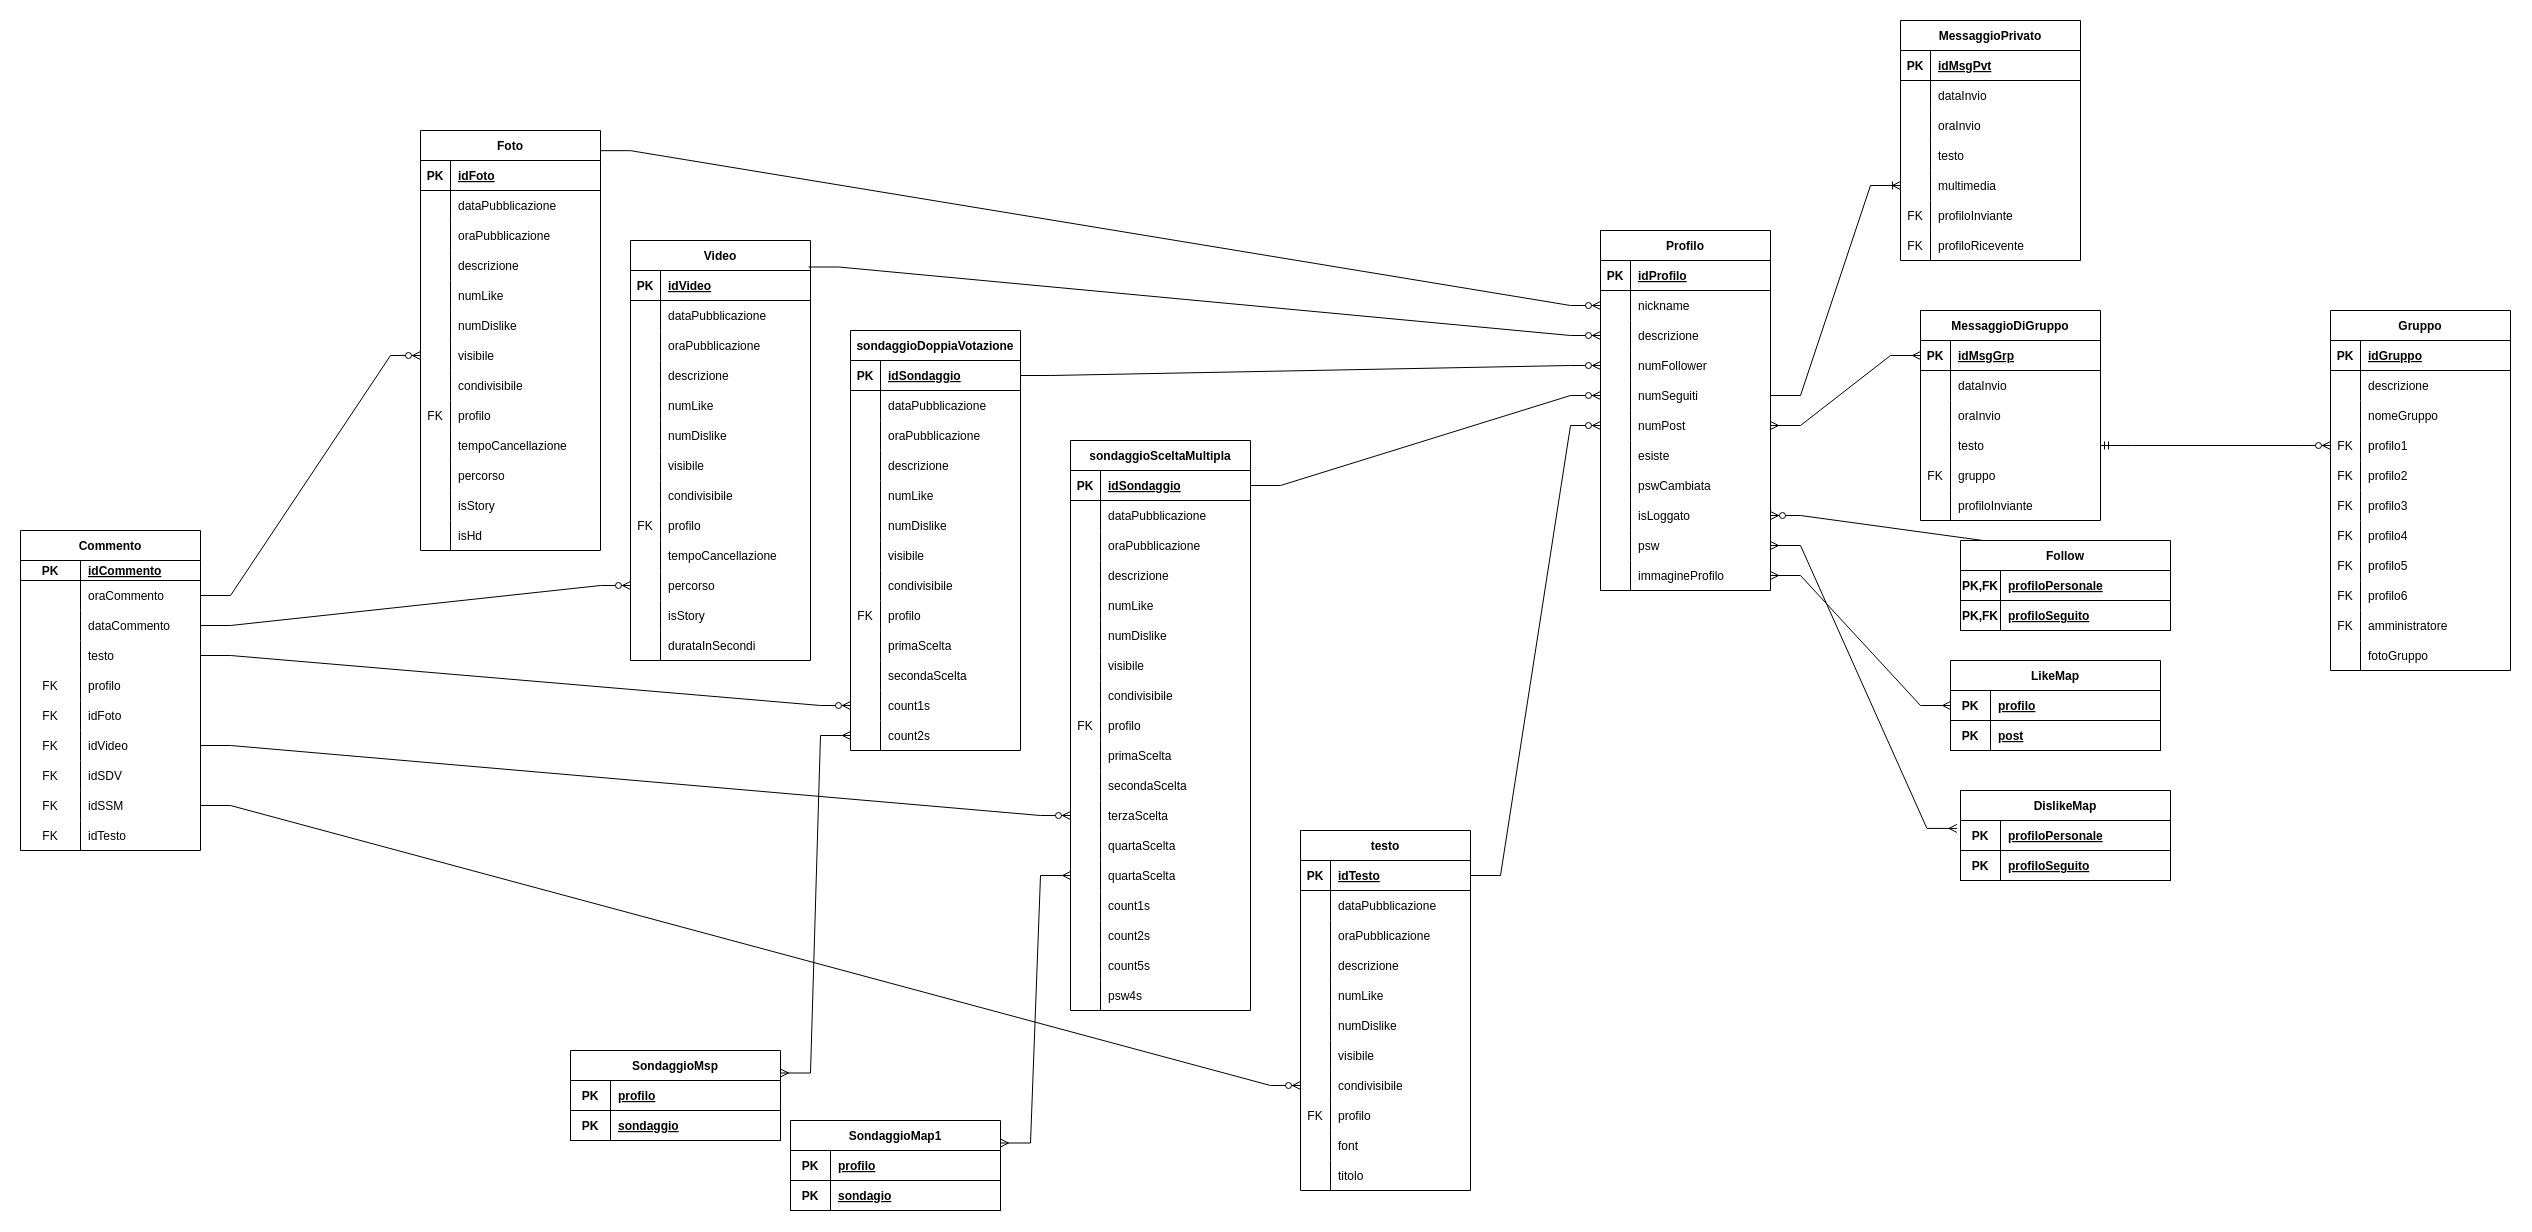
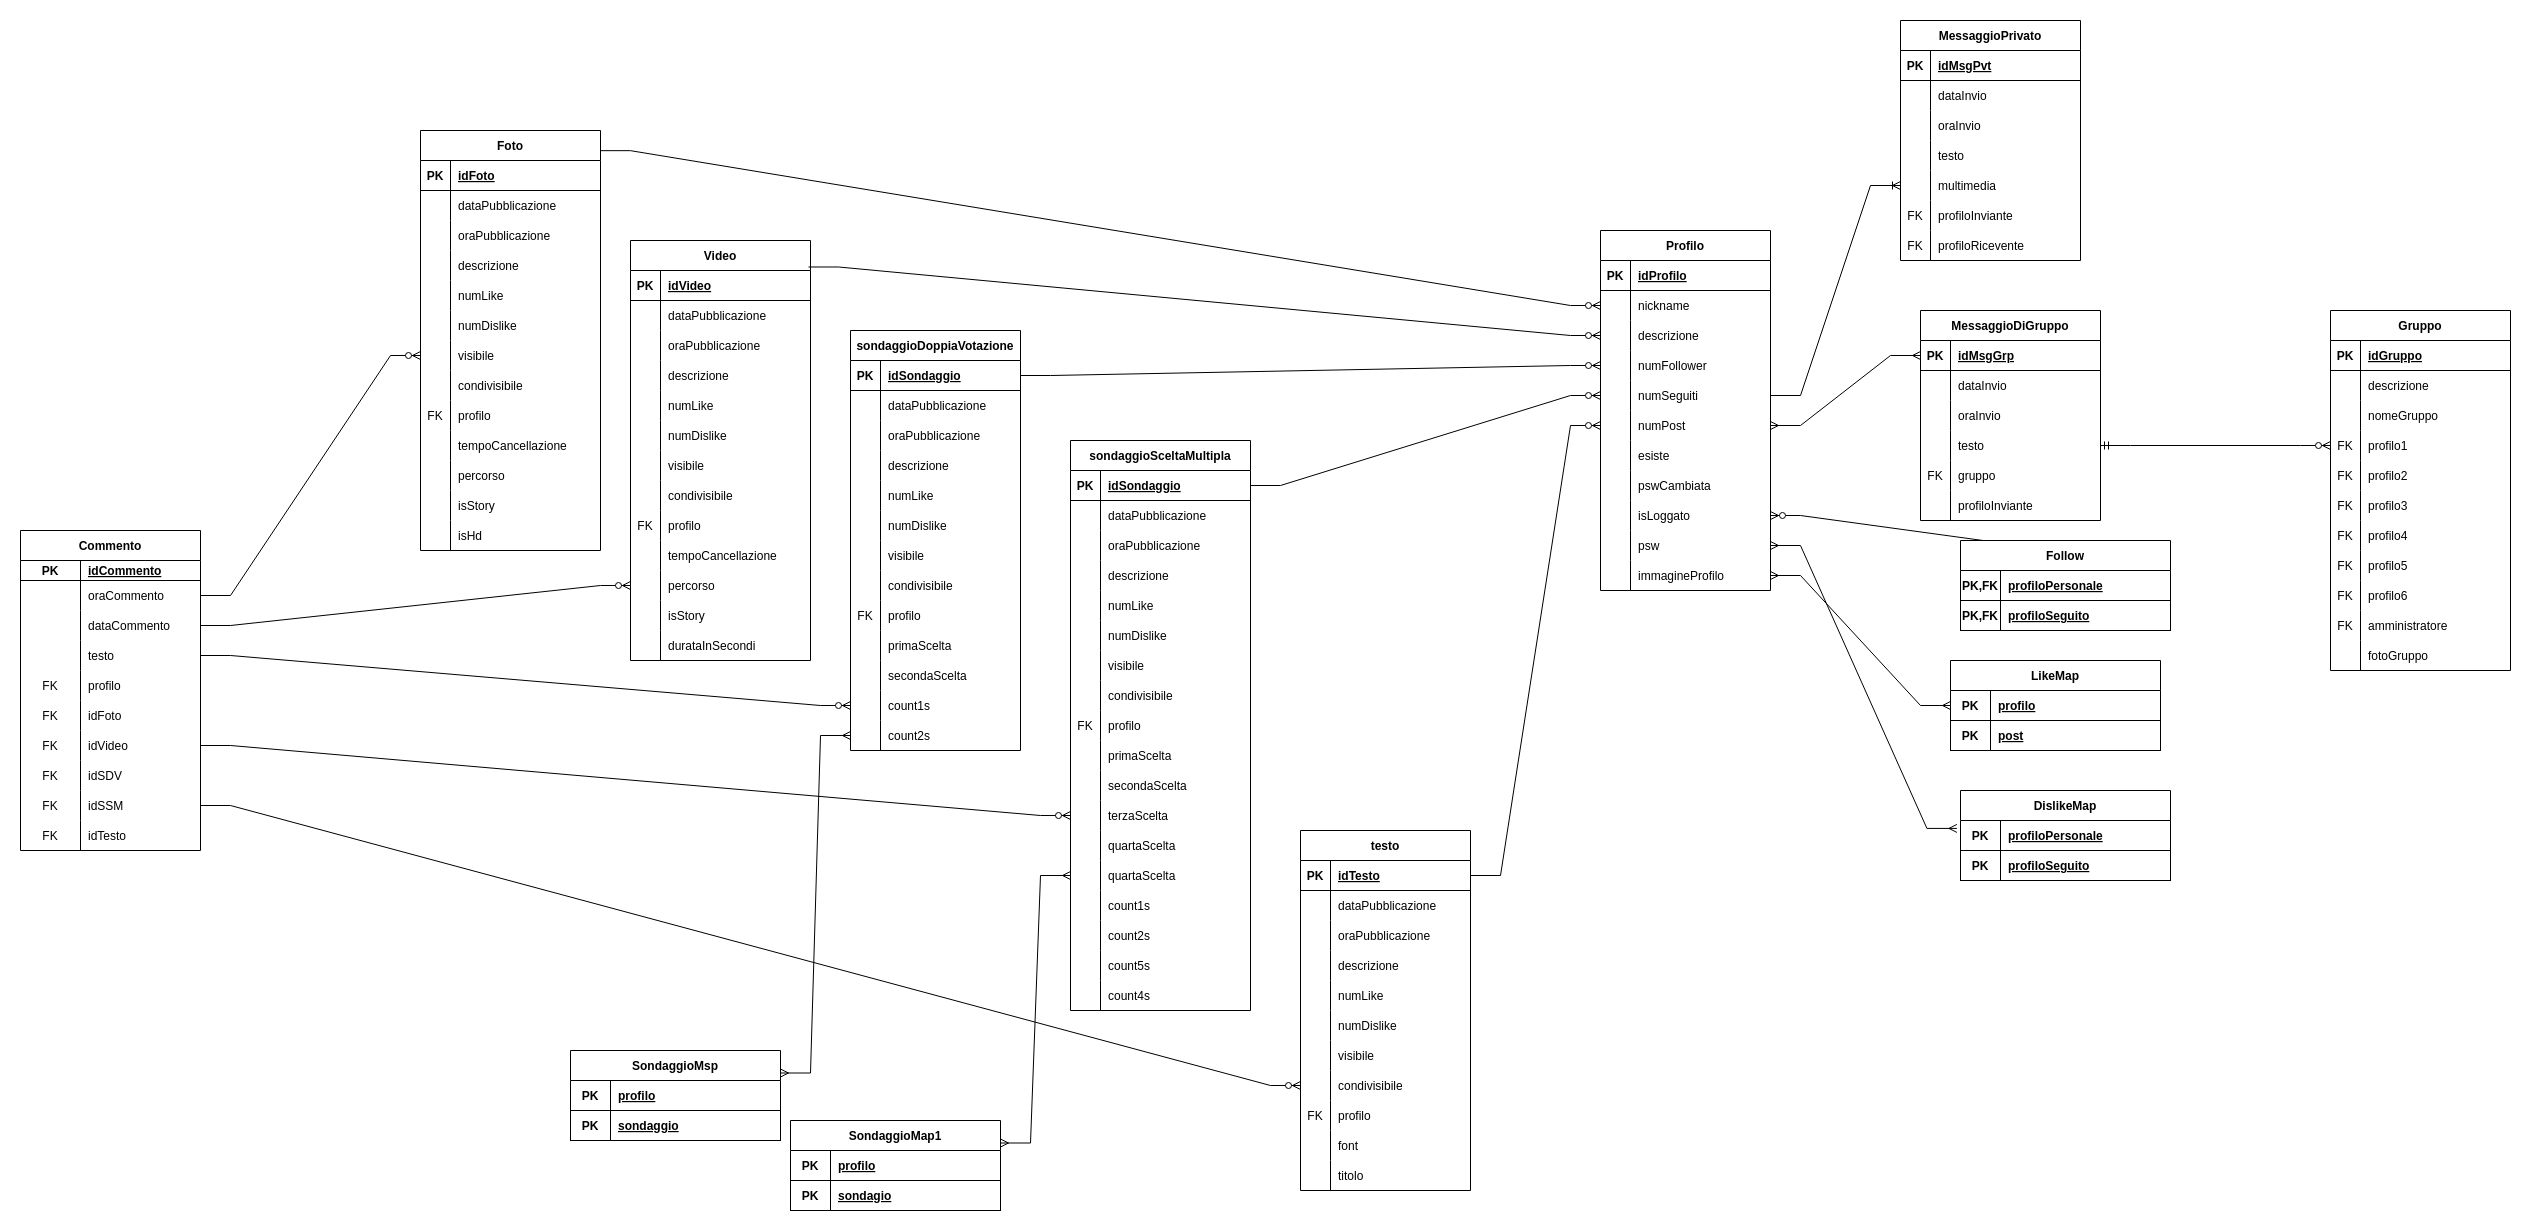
node "psw4s": label "psw4s" -> "count4s"
